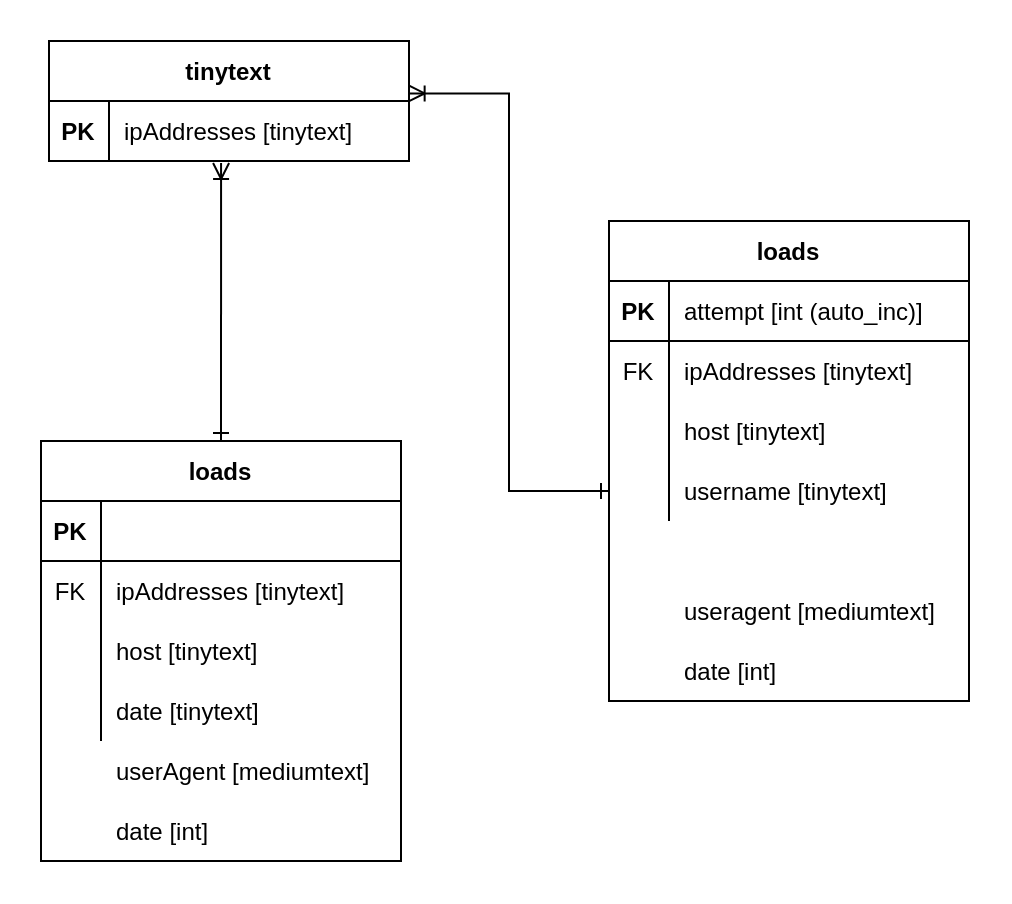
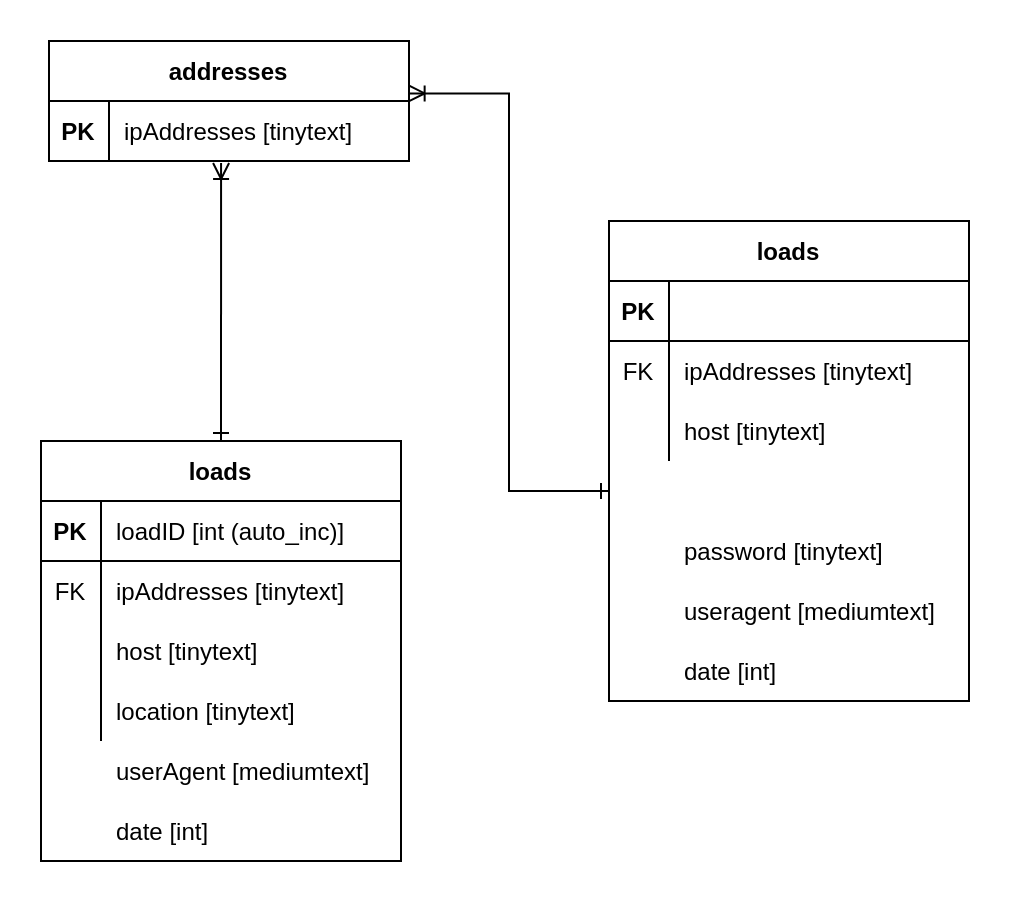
node "tinytext": label "tinytext" -> "addresses"
node "attempt [int (auto_inc)]": removed
node "username [tinytext]": removed
node "loadID [int (auto_inc)]": added
node "password [tinytext]": added
node "date [tinytext]": label "date [tinytext]" -> "location [tinytext]"
